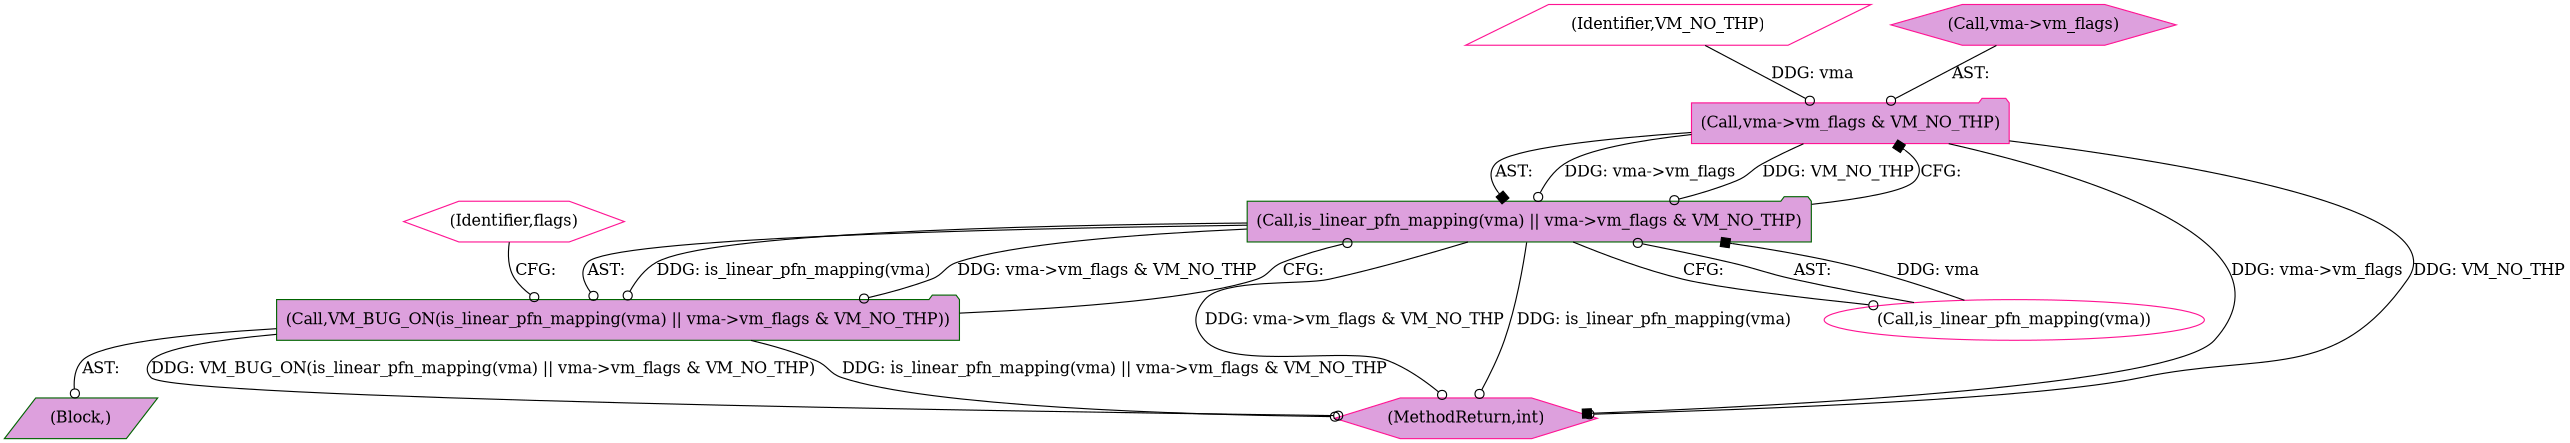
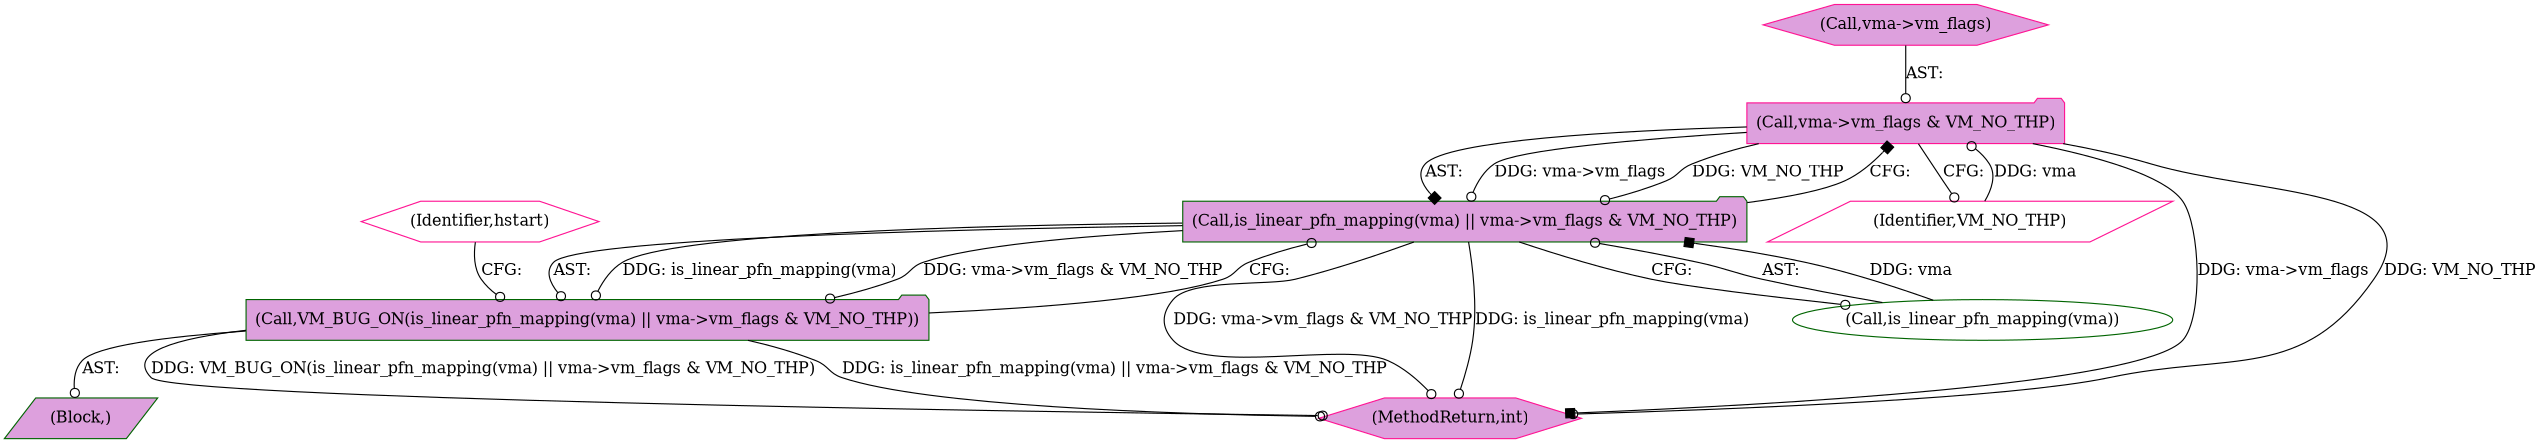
edge "(Call,vma->vm_flags & VM_NO_THP)" -> "(Identifier,VM_NO_THP)": added, label "CFG:"
node "(Identifier,flags)": label "(Identifier,flags)" -> "(Identifier,hstart)"
node "(Call,is_linear_pfn_mapping(vma))": color deeppink -> darkgreen
